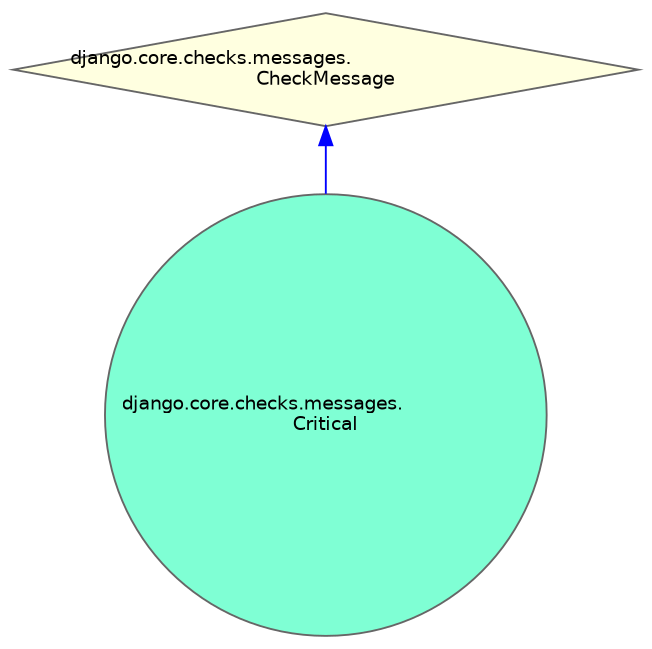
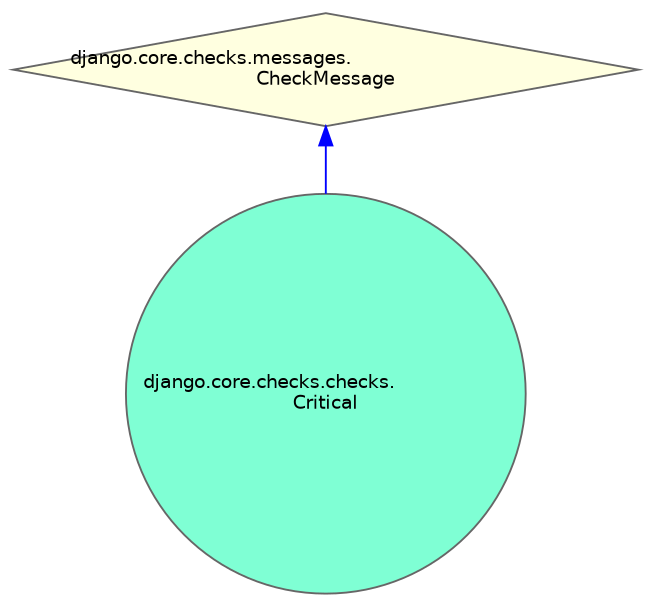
node "django.core.checks.messages. Critical": label "django.core.checks.messages. Critical" -> "django.core.checks.checks. Critical"
